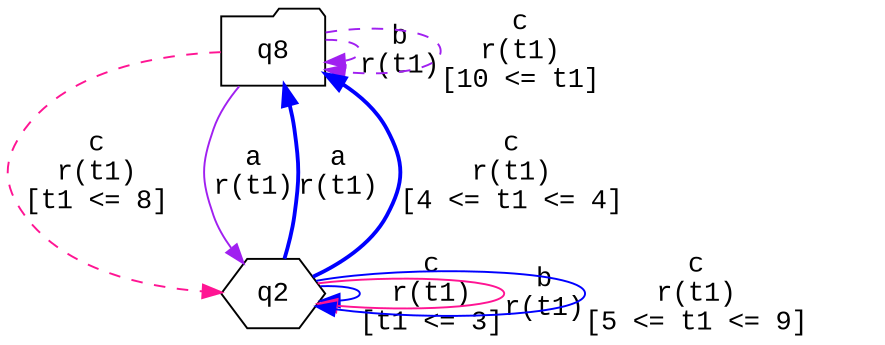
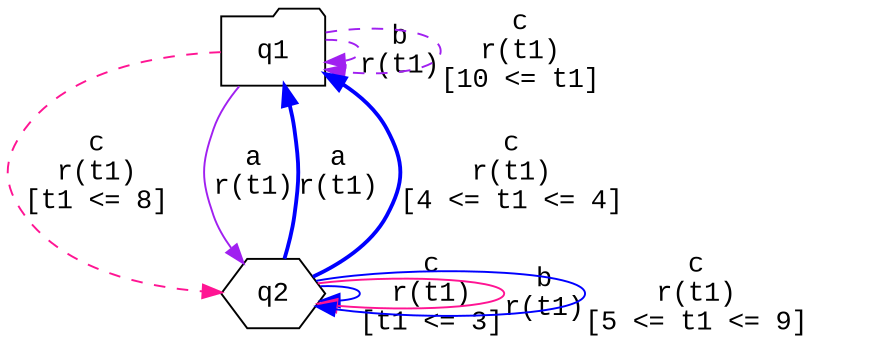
node "q8": label "q8" -> "q1"
